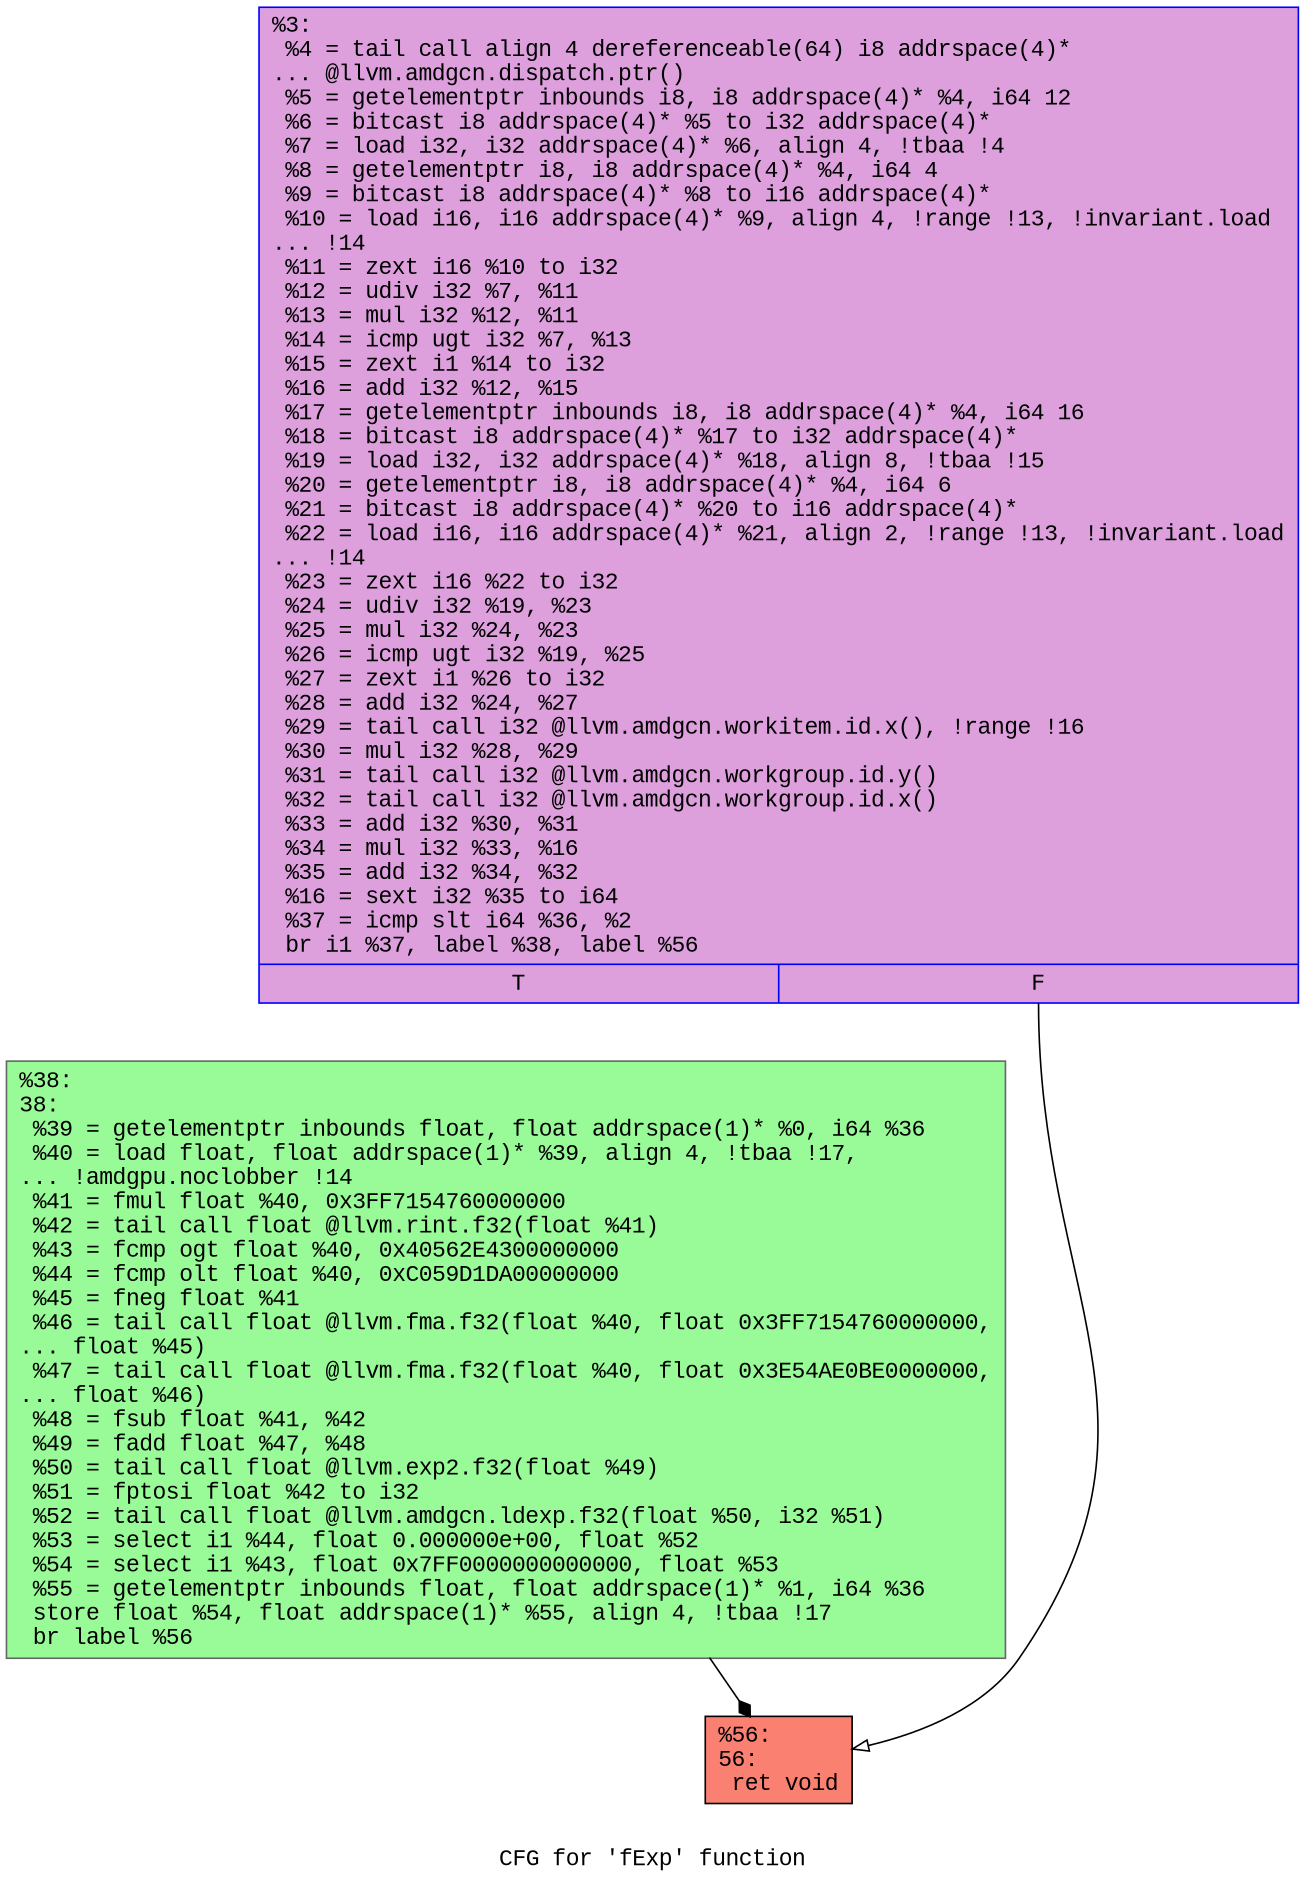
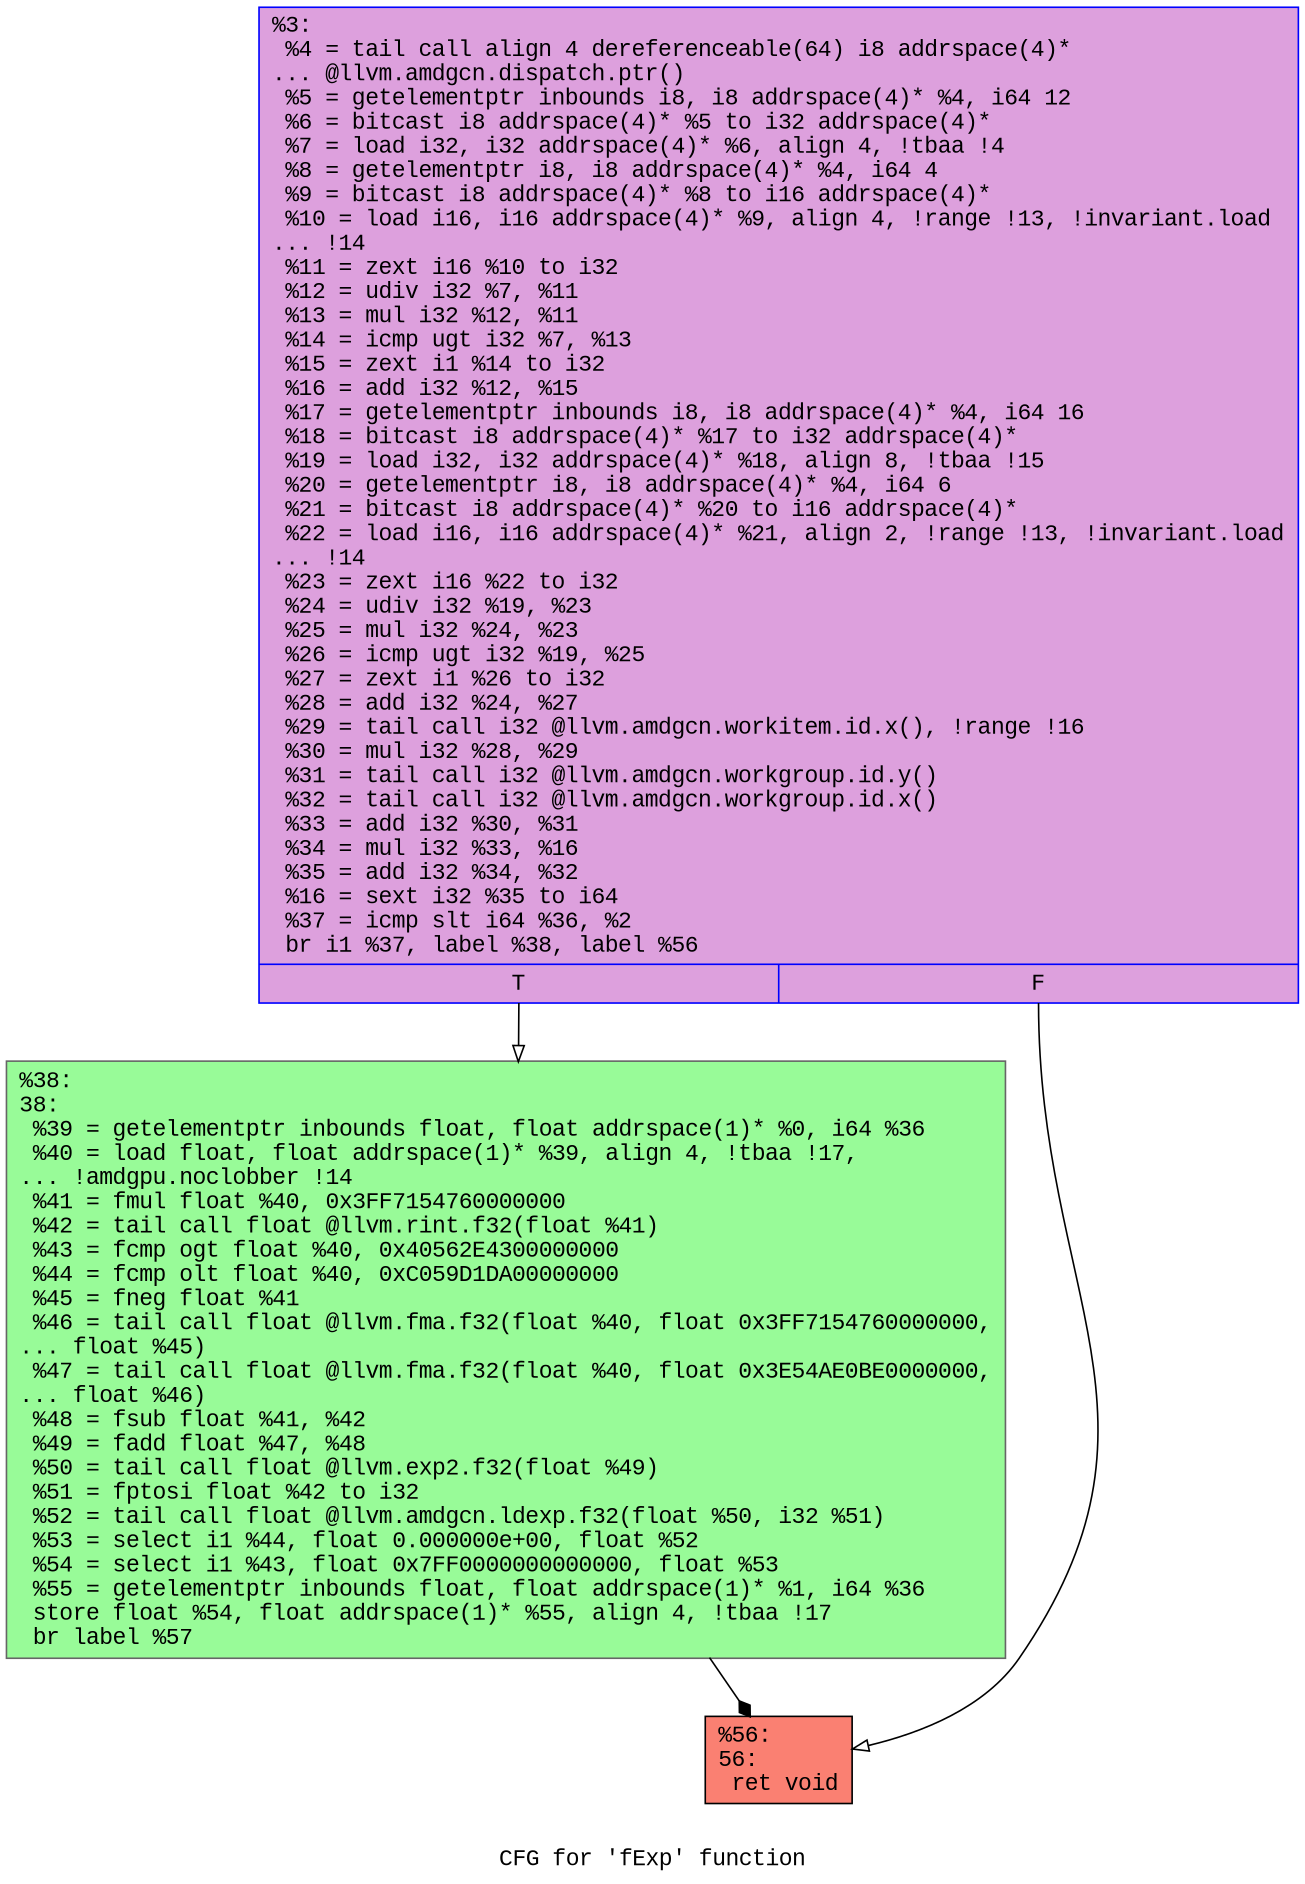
edge "%3:" -> "%38:": added
node "%38:": text "br label %56" -> "br label %57"
